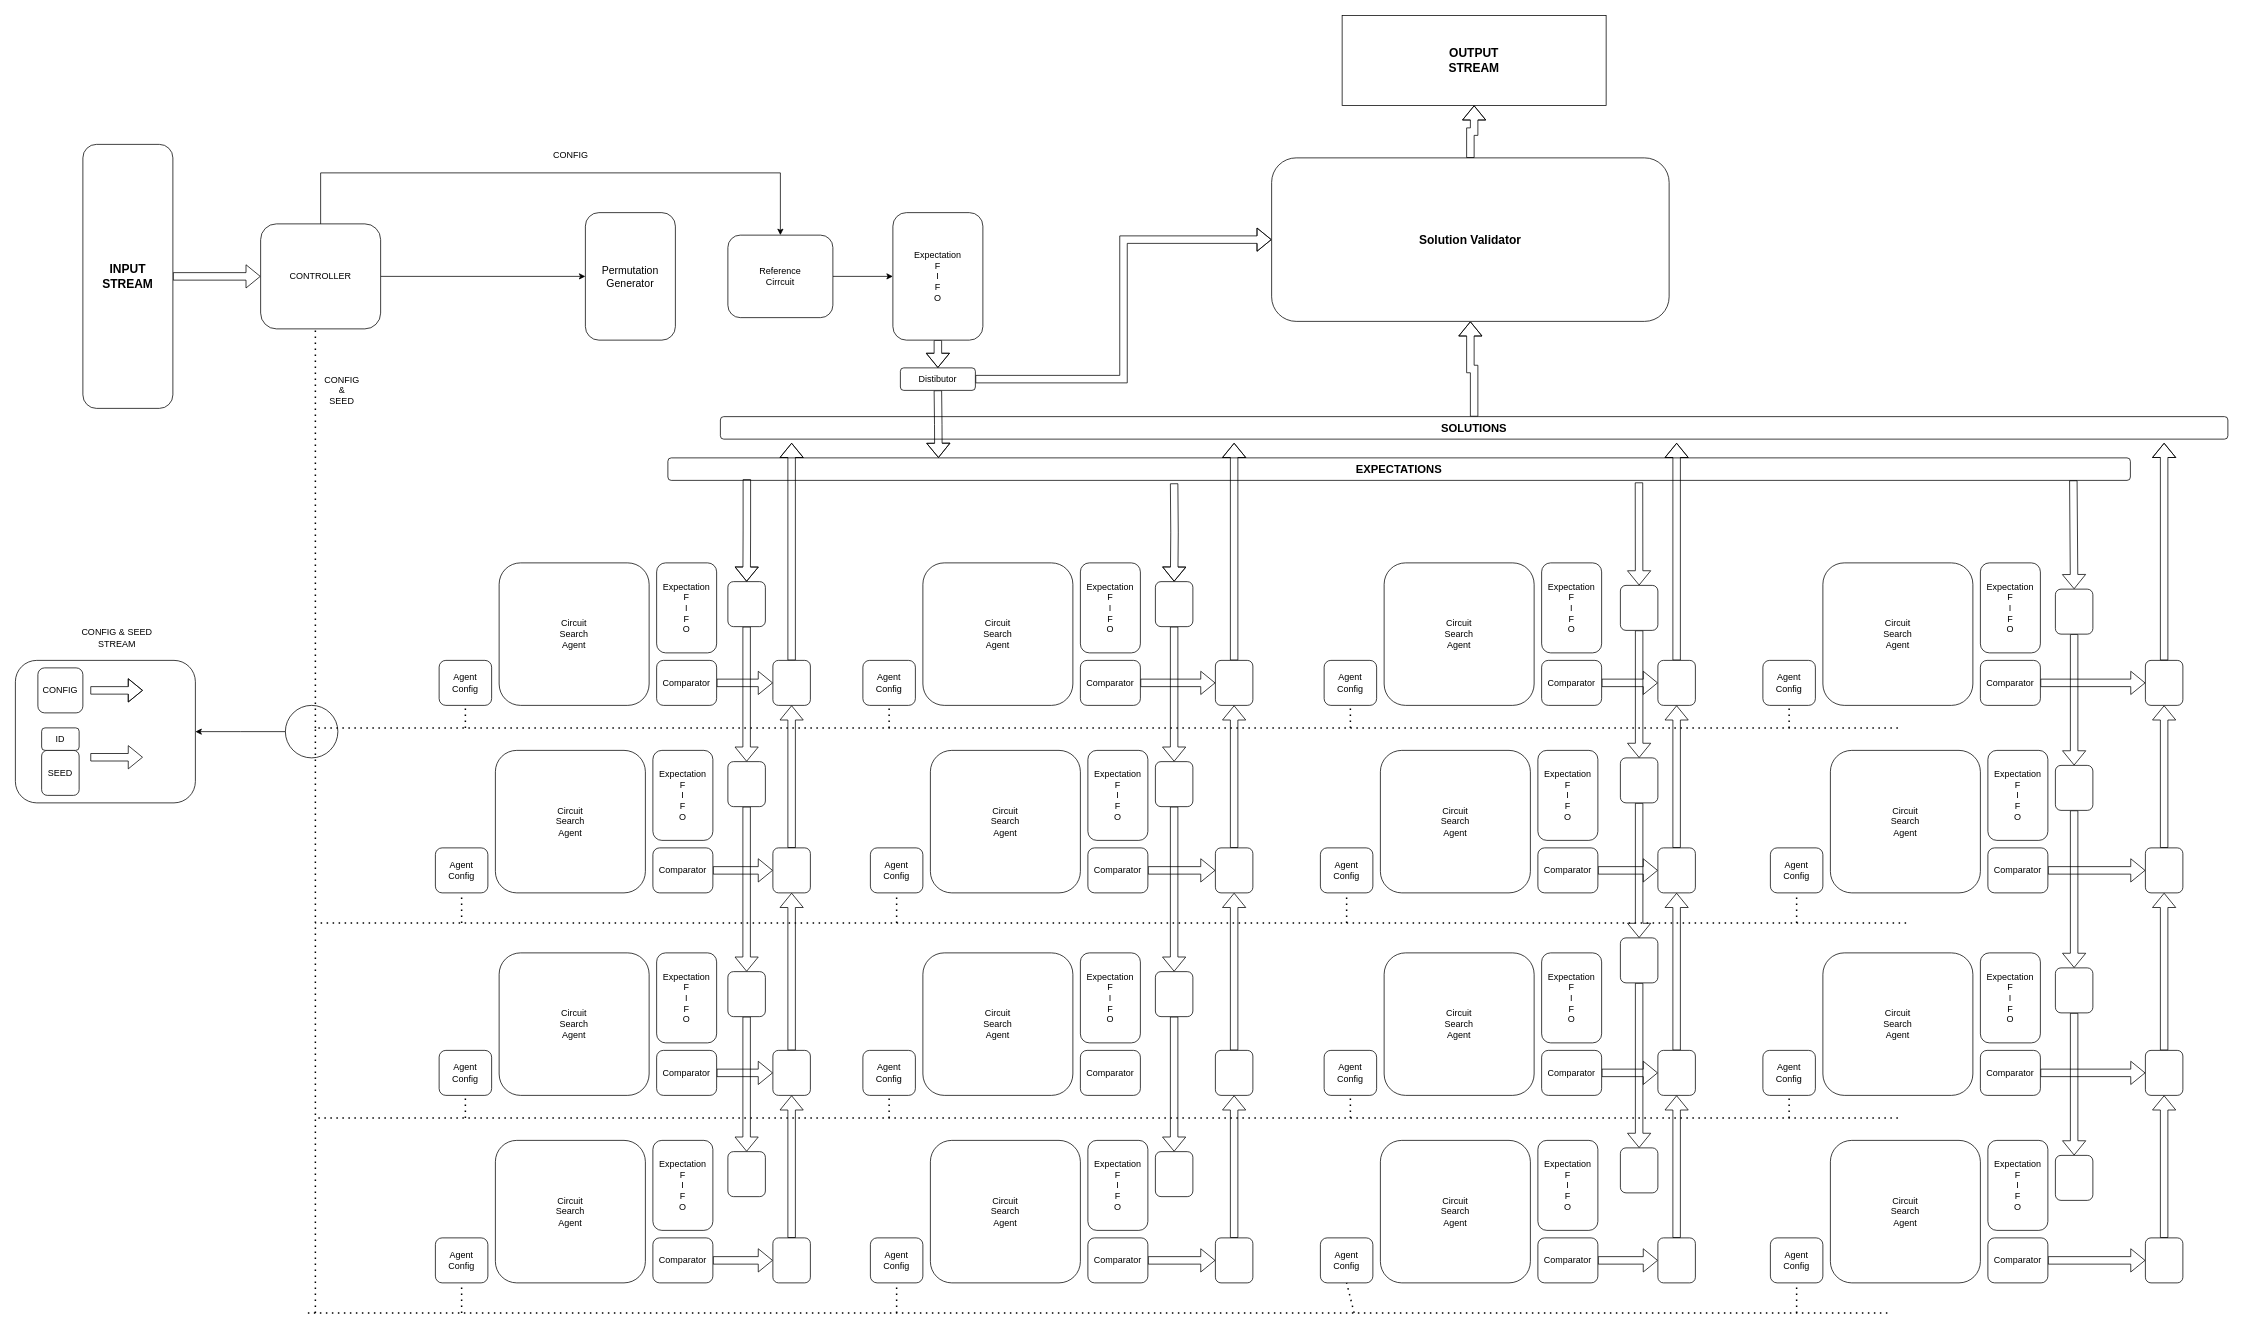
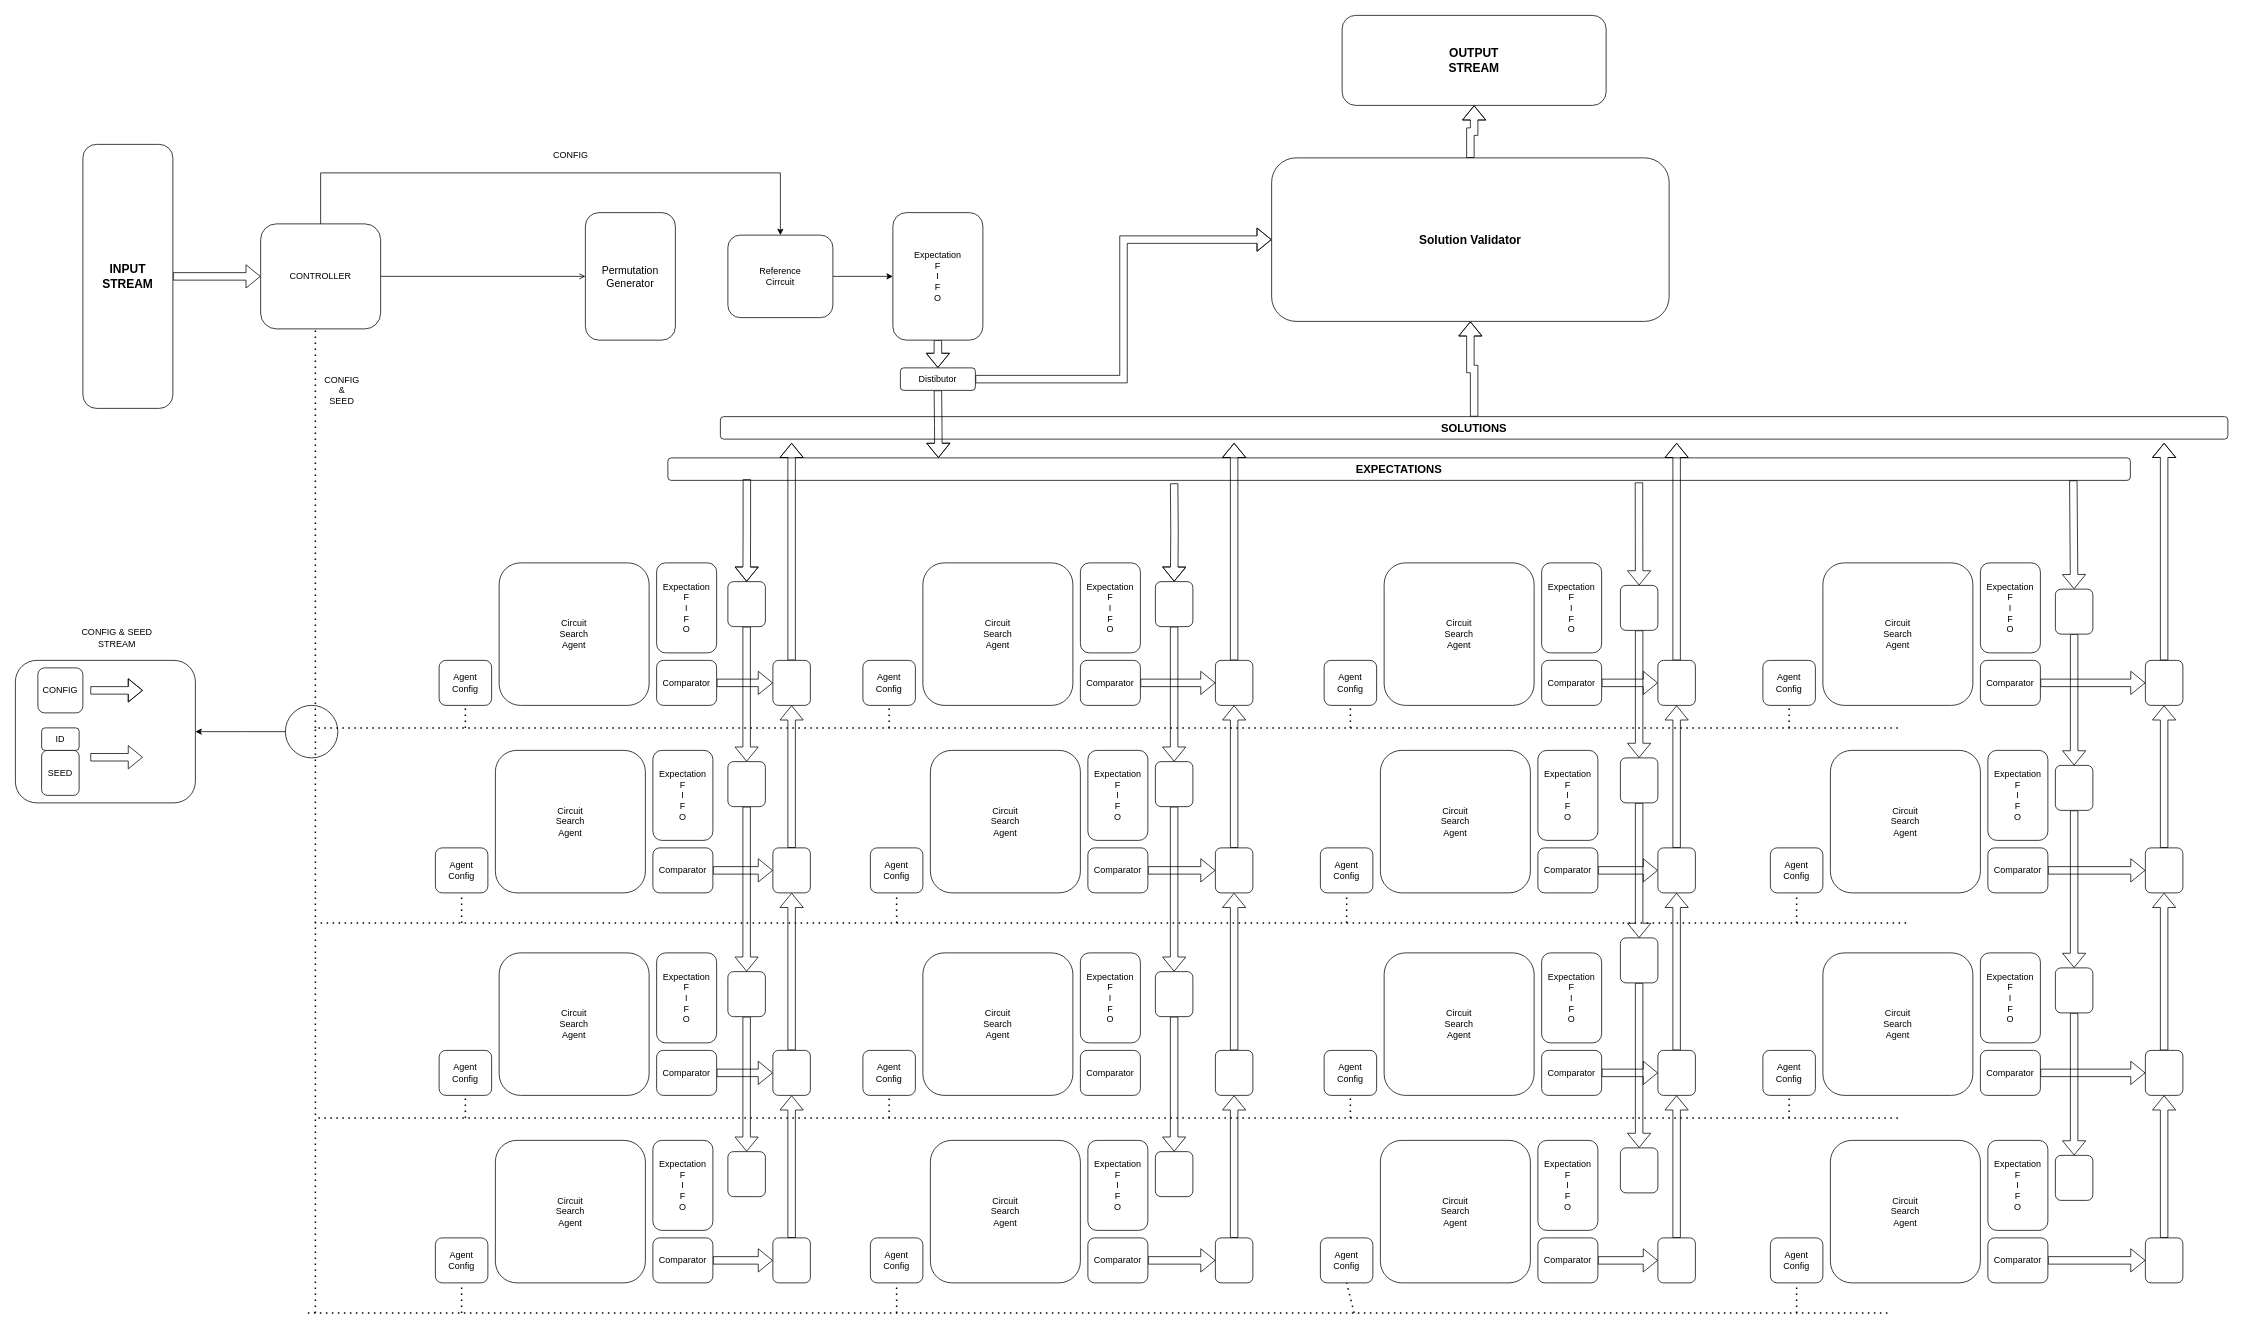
node "OUTPUT STREAM": shape rectangle -> rounded rectangle
edge "CONTROLLER" -> "Permutation Generator": arrowhead classic -> open
